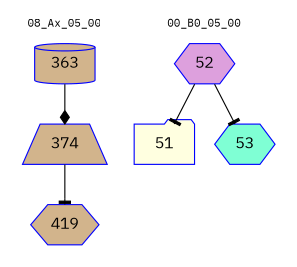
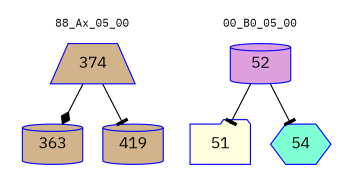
cluster "08_Ax_05_00": label "08_Ax_05_00" -> "88_Ax_05_00"
node "52": shape hexagon -> cylinder
edge "363" -> "374": reversed
node "53": label "53" -> "54"
node "419": shape hexagon -> cylinder
